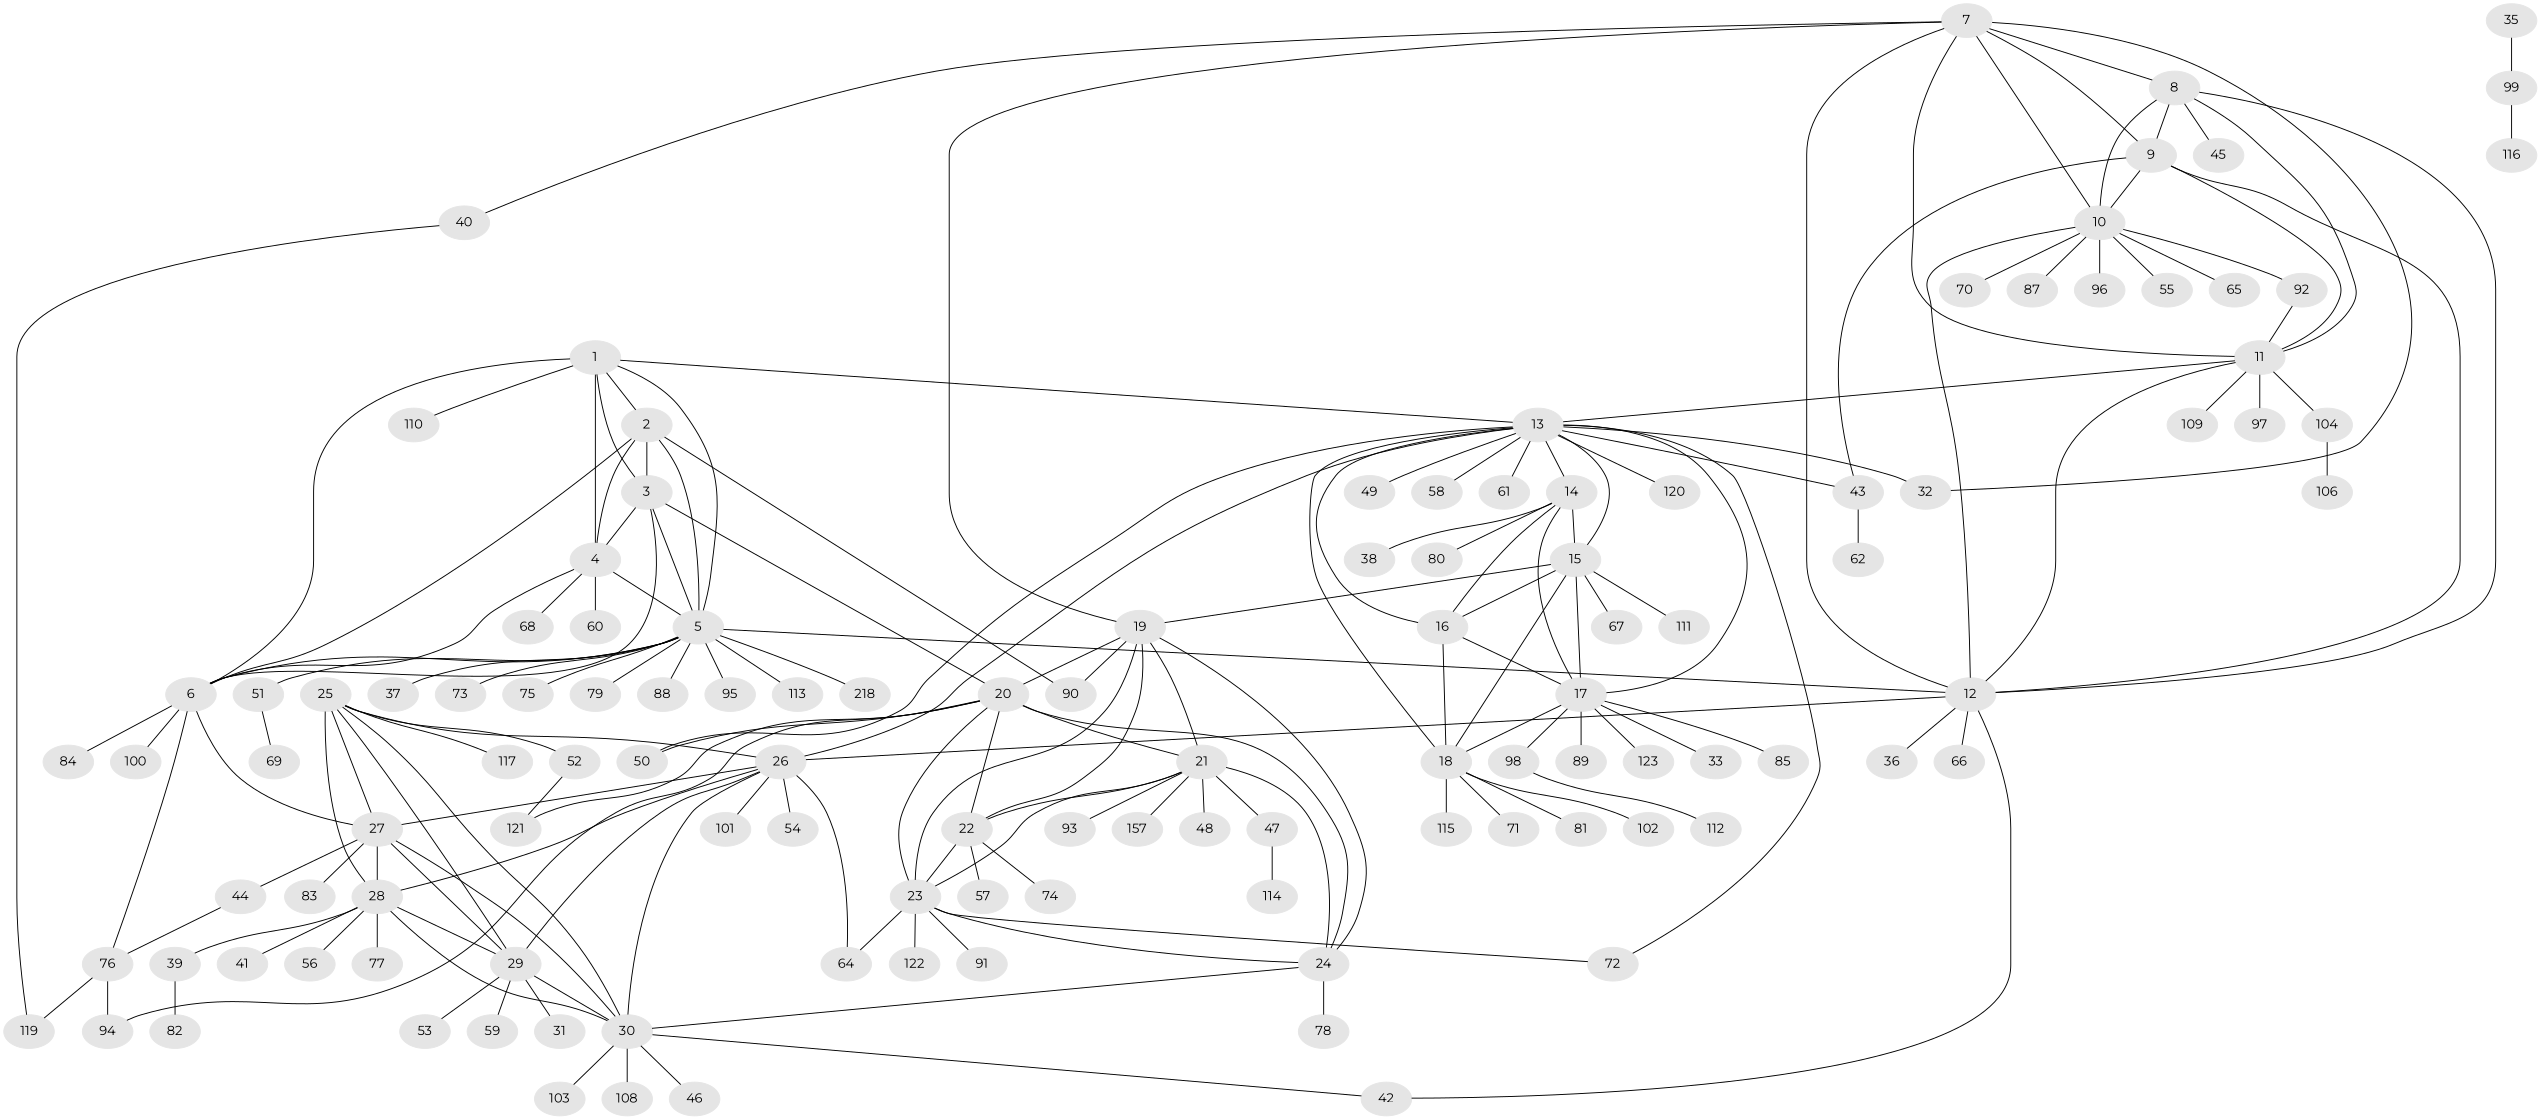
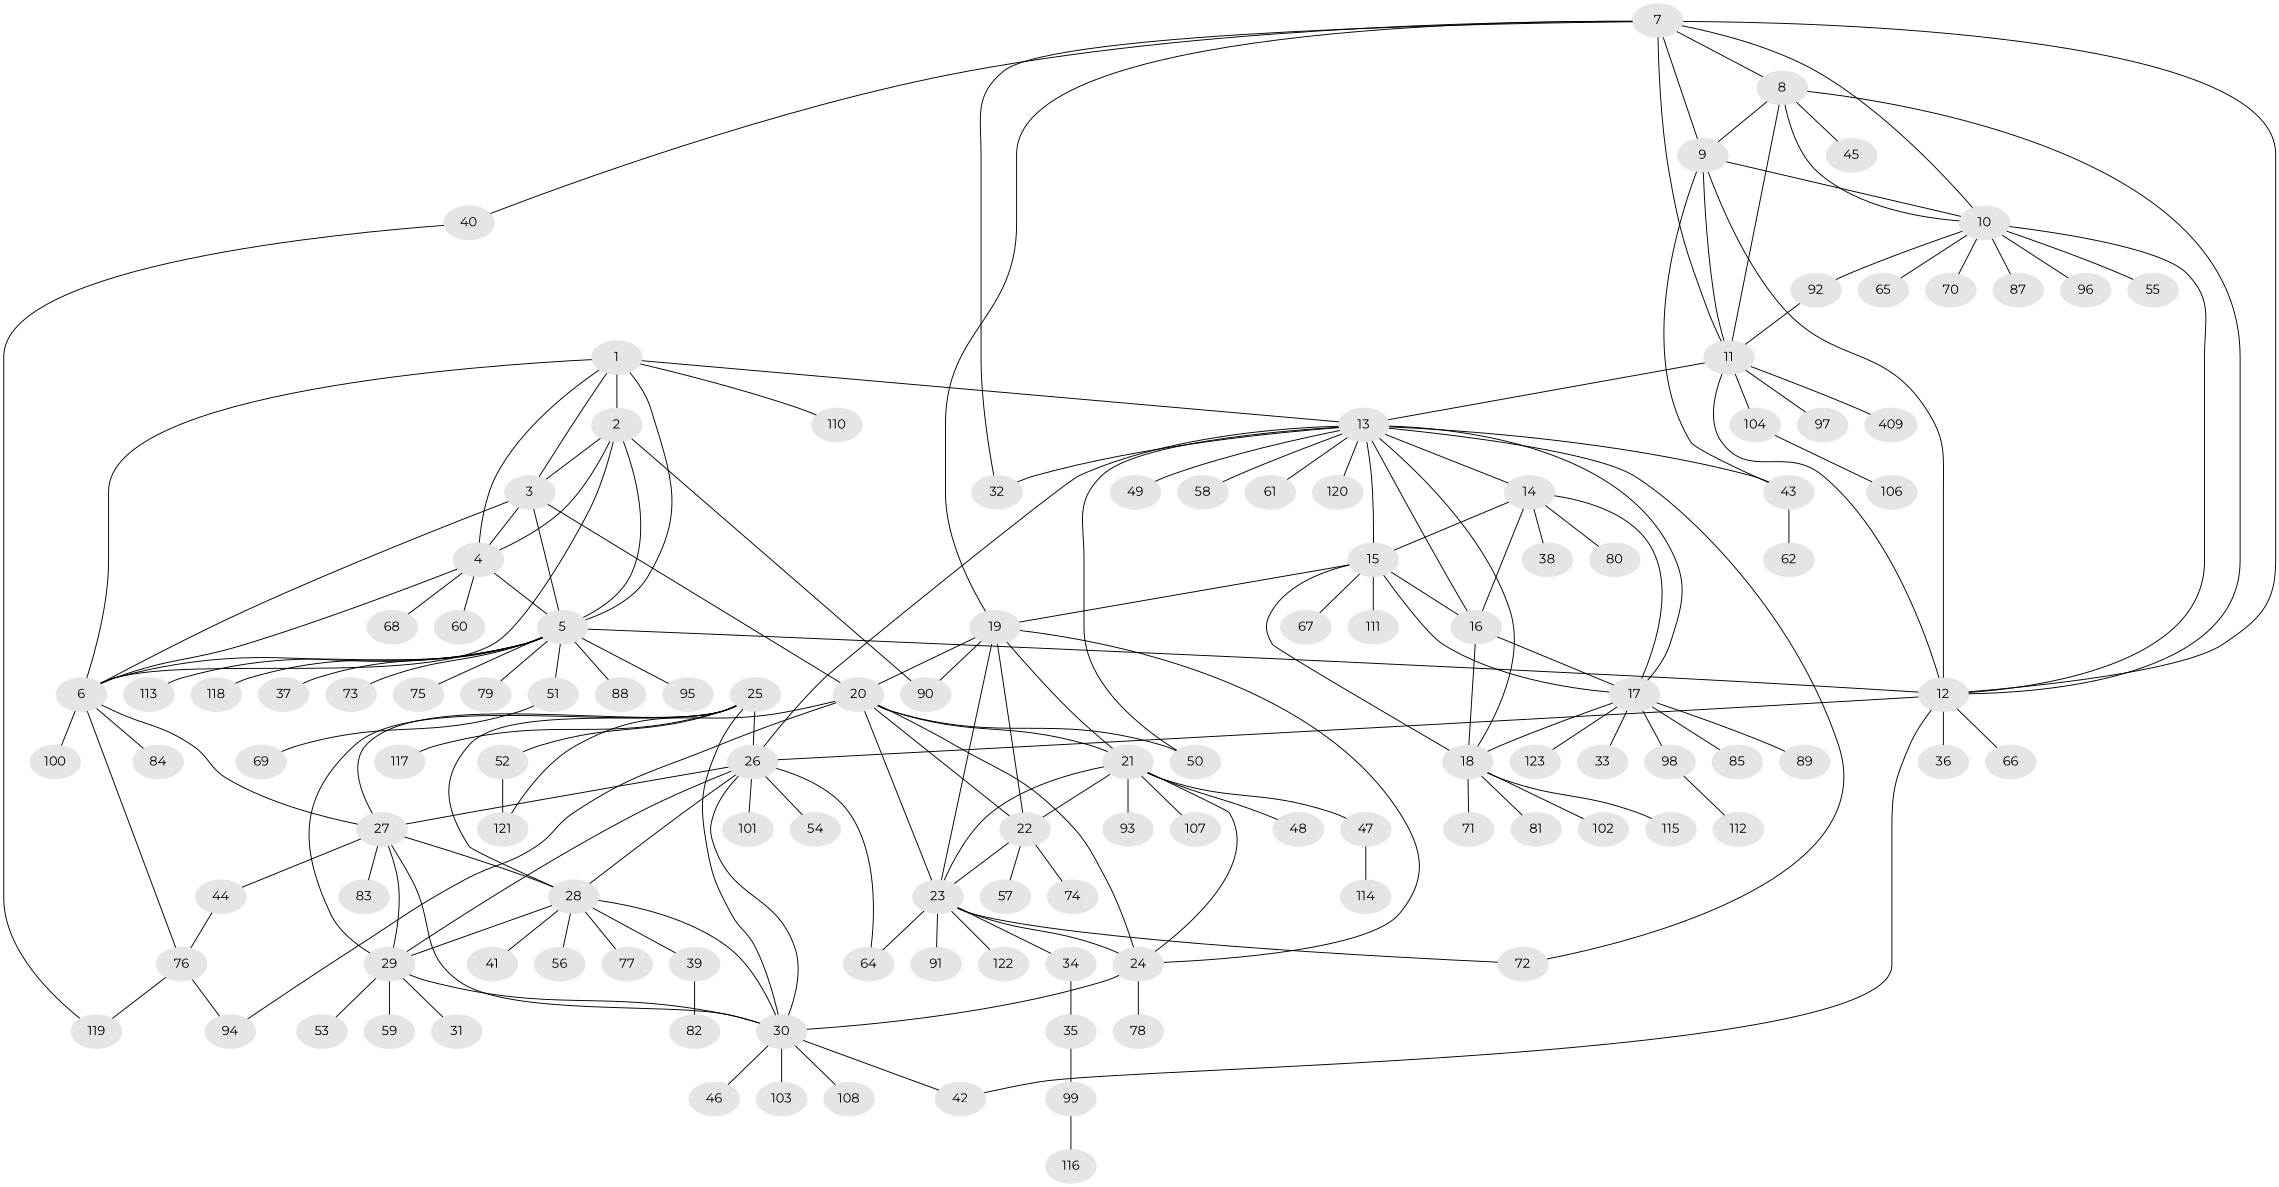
node "109": label "109" -> "409"
node "218": label "218" -> "118"
node "157": label "157" -> "107"
node "34": added
